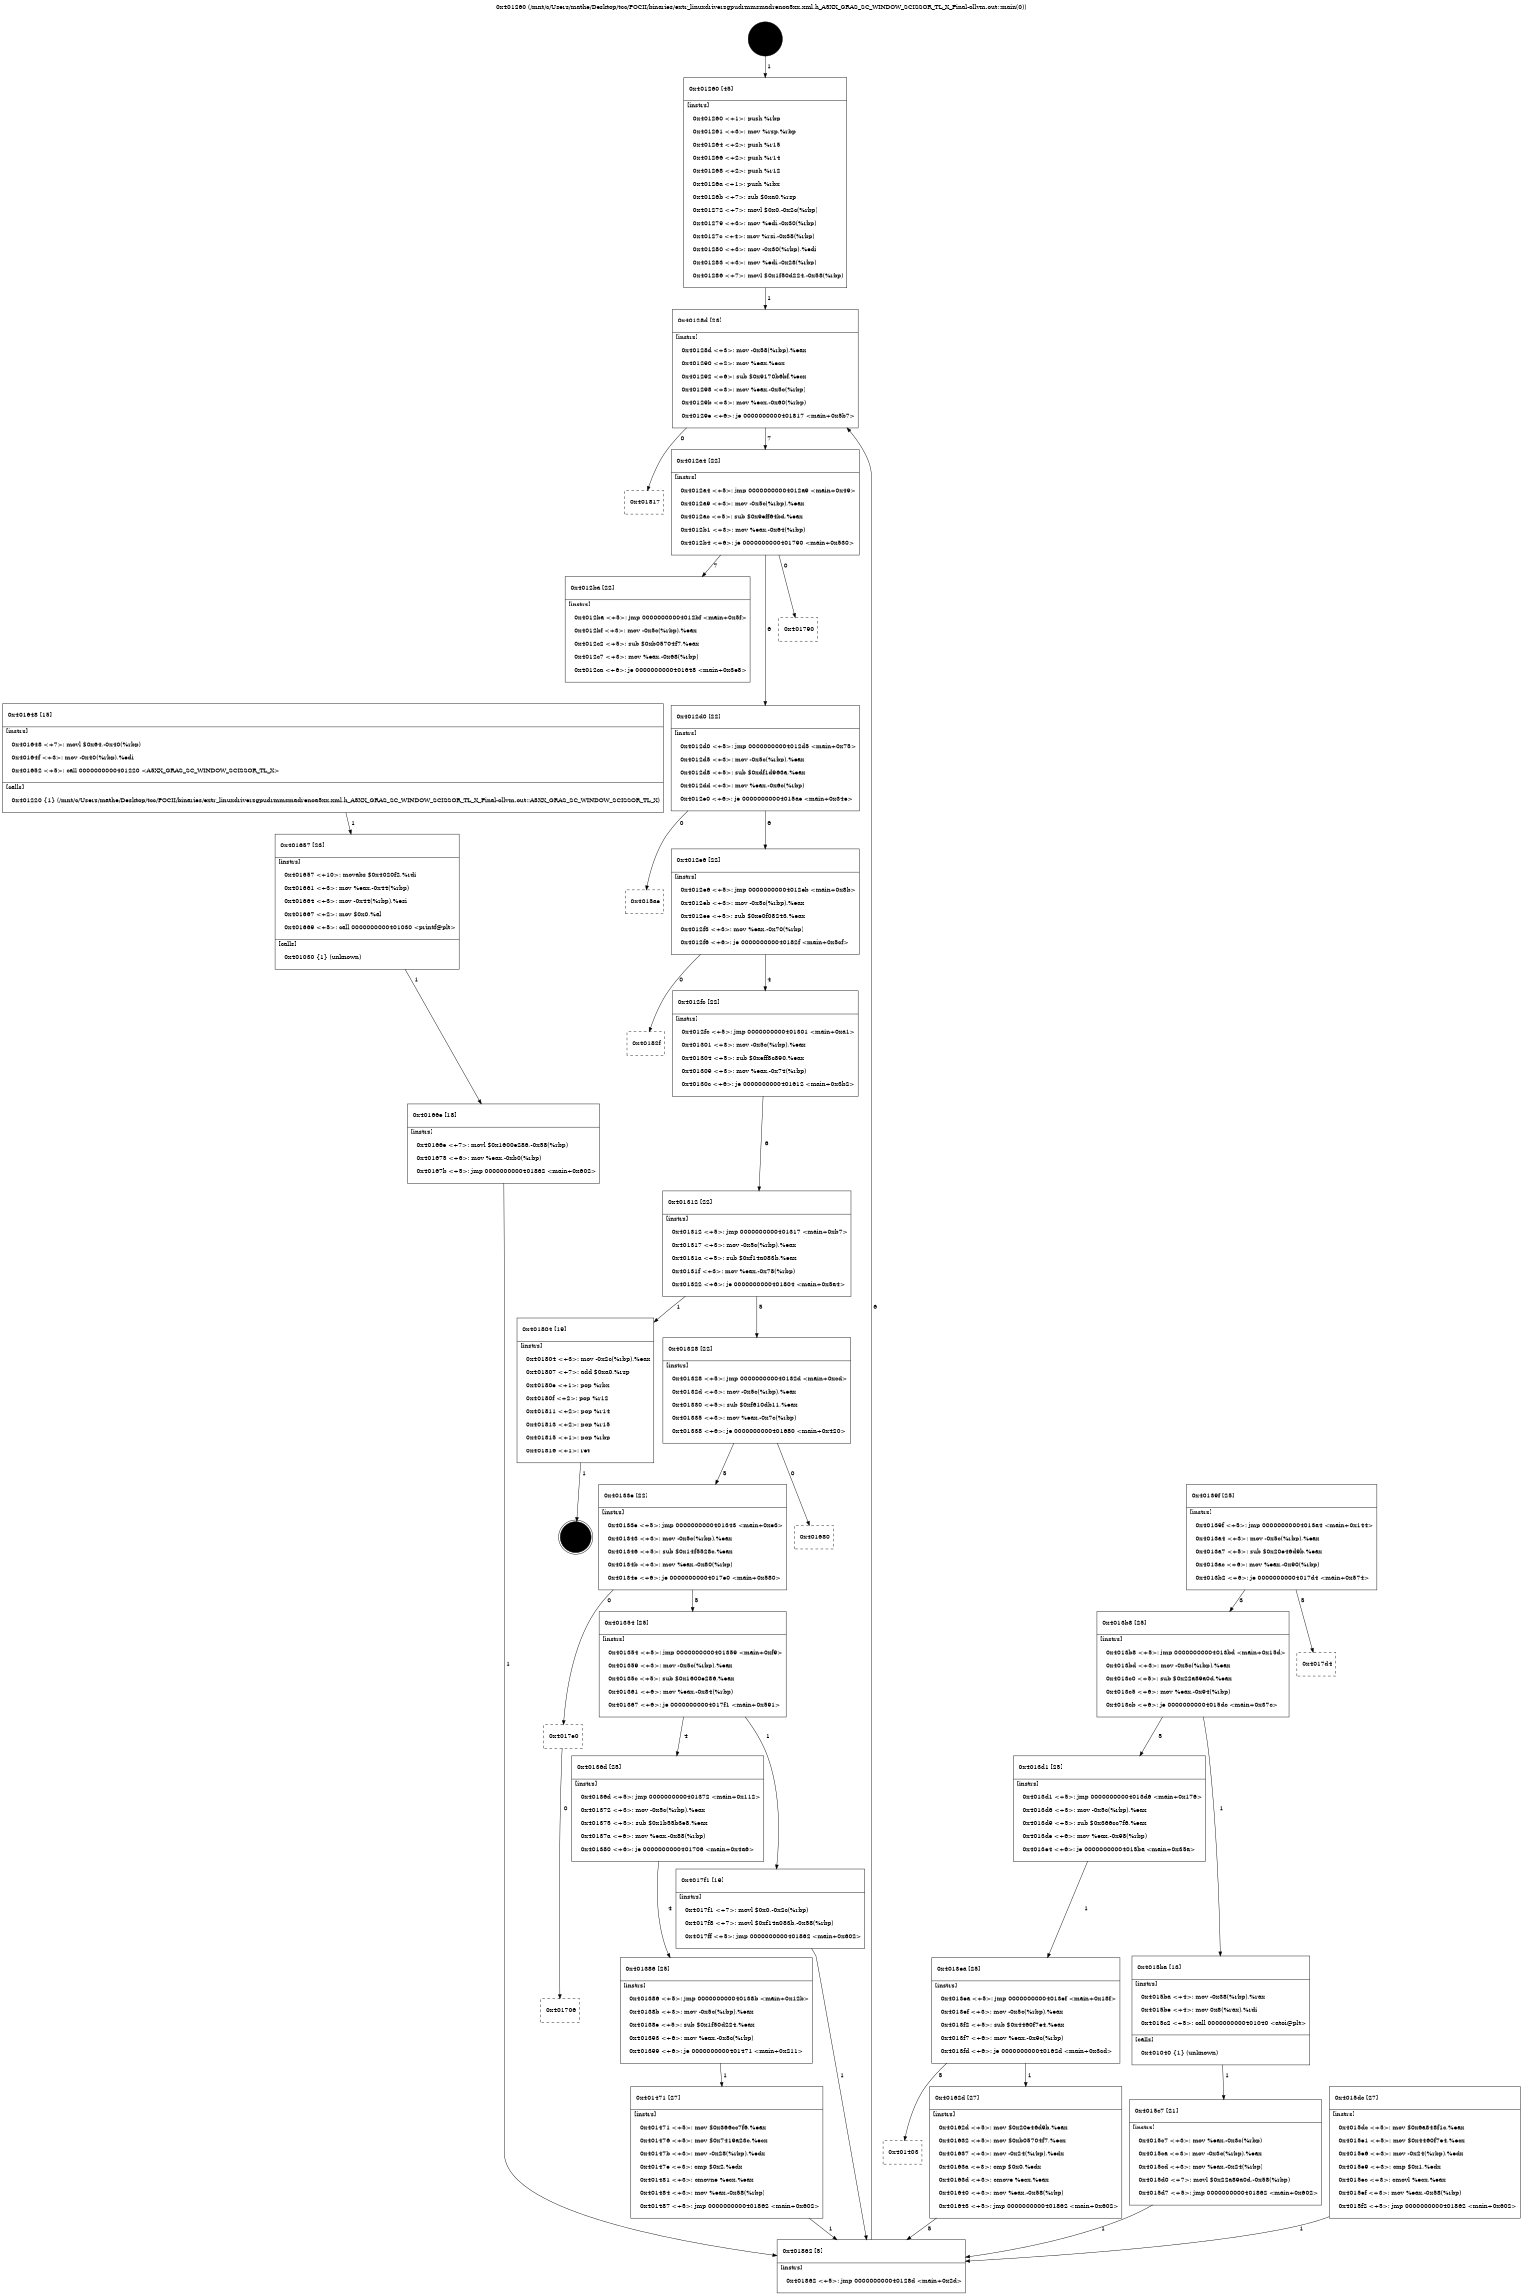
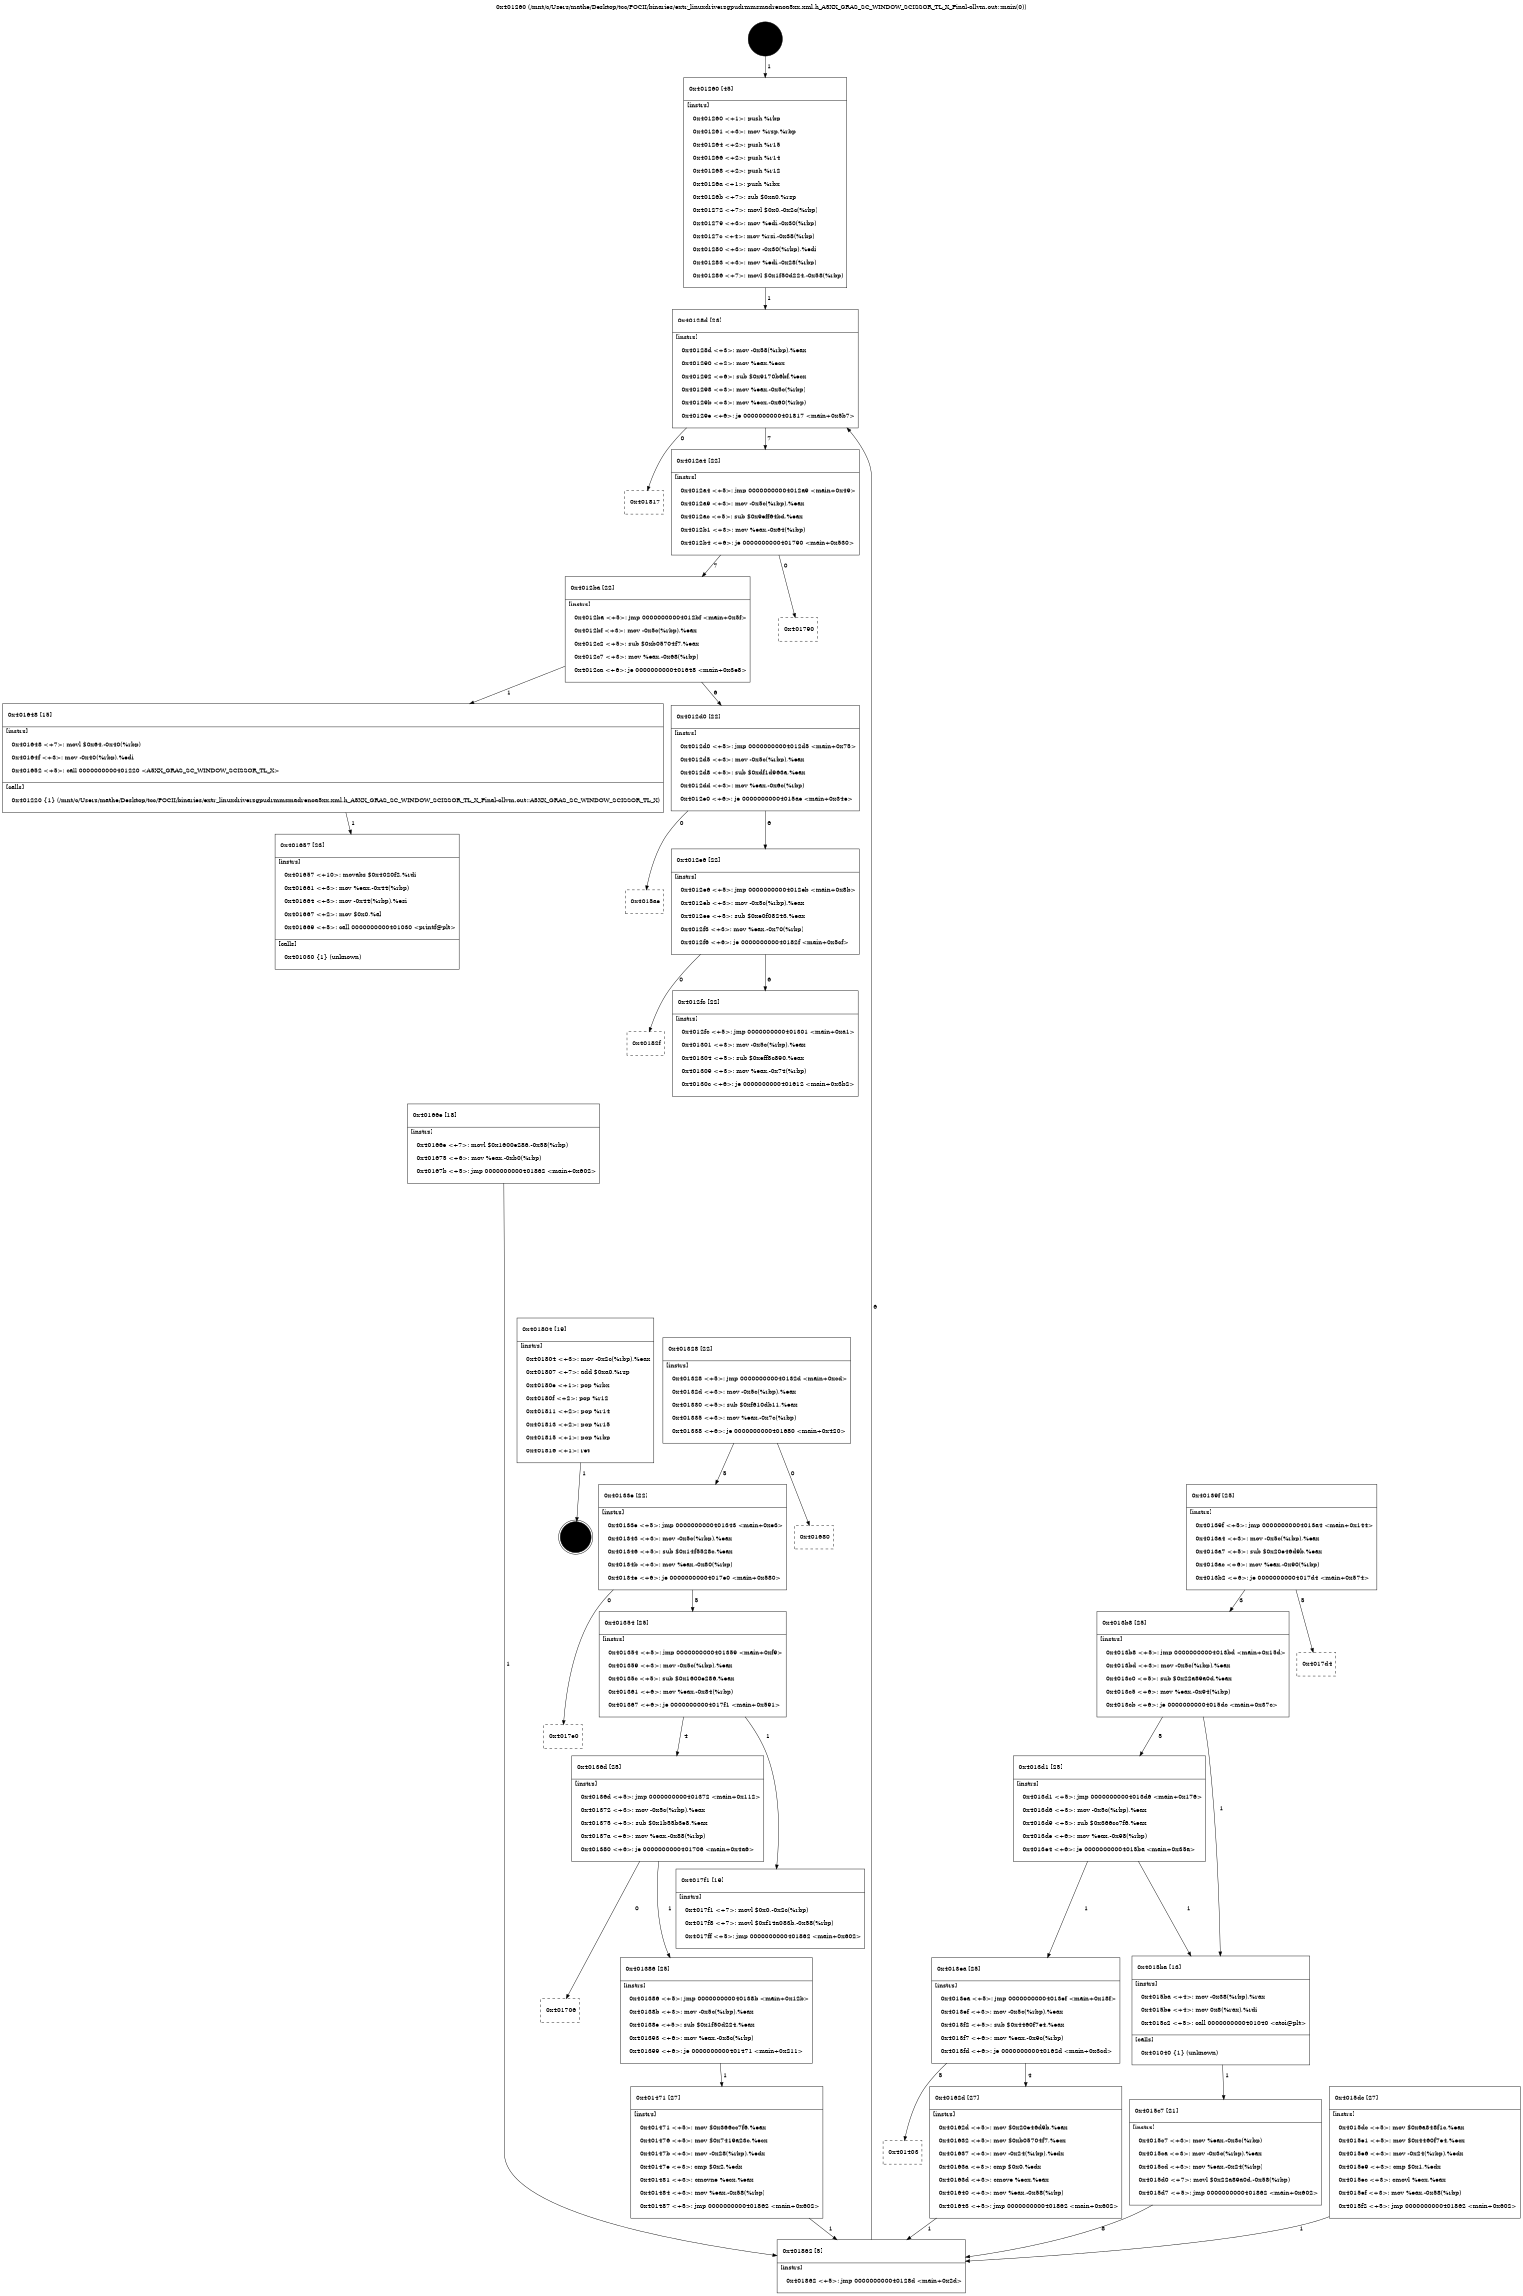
edge "0x4012a4 [22]" -> "0x4012d0 [22]": now "0x4012ba [22]" -> "0x4012d0 [22]"
edge "0x4012ba [22]" -> "0x401648 [15]": added, label "1"
edge "0x4012e6 [22]" -> "0x4012fc [22]": label " 4" -> " 6"
edge "0x401657 [23]" -> "0x40166e [18]": removed, label "1"
node "0x401312 [22]": removed
edge "0x4017e0" -> "0x401706": now "0x40136d [25]" -> "0x401706"
edge "0x4013d1 [25]" -> "0x4015ba [13]": added, label "1"
edge "0x40136d [25]" -> "0x401386 [25]": label " 4" -> " 1"
edge "0x4013ea [25]" -> "0x40162d [27]": label " 1" -> " 4"
edge "0x4017f1 [19]" -> "0x401862 [5]": removed, label "1"
edge "0x40162d [27]" -> "0x401862 [5]": label " 5" -> " 1"
edge "0x4015c7 [21]" -> "0x401862 [5]": label " 1" -> " 8"
